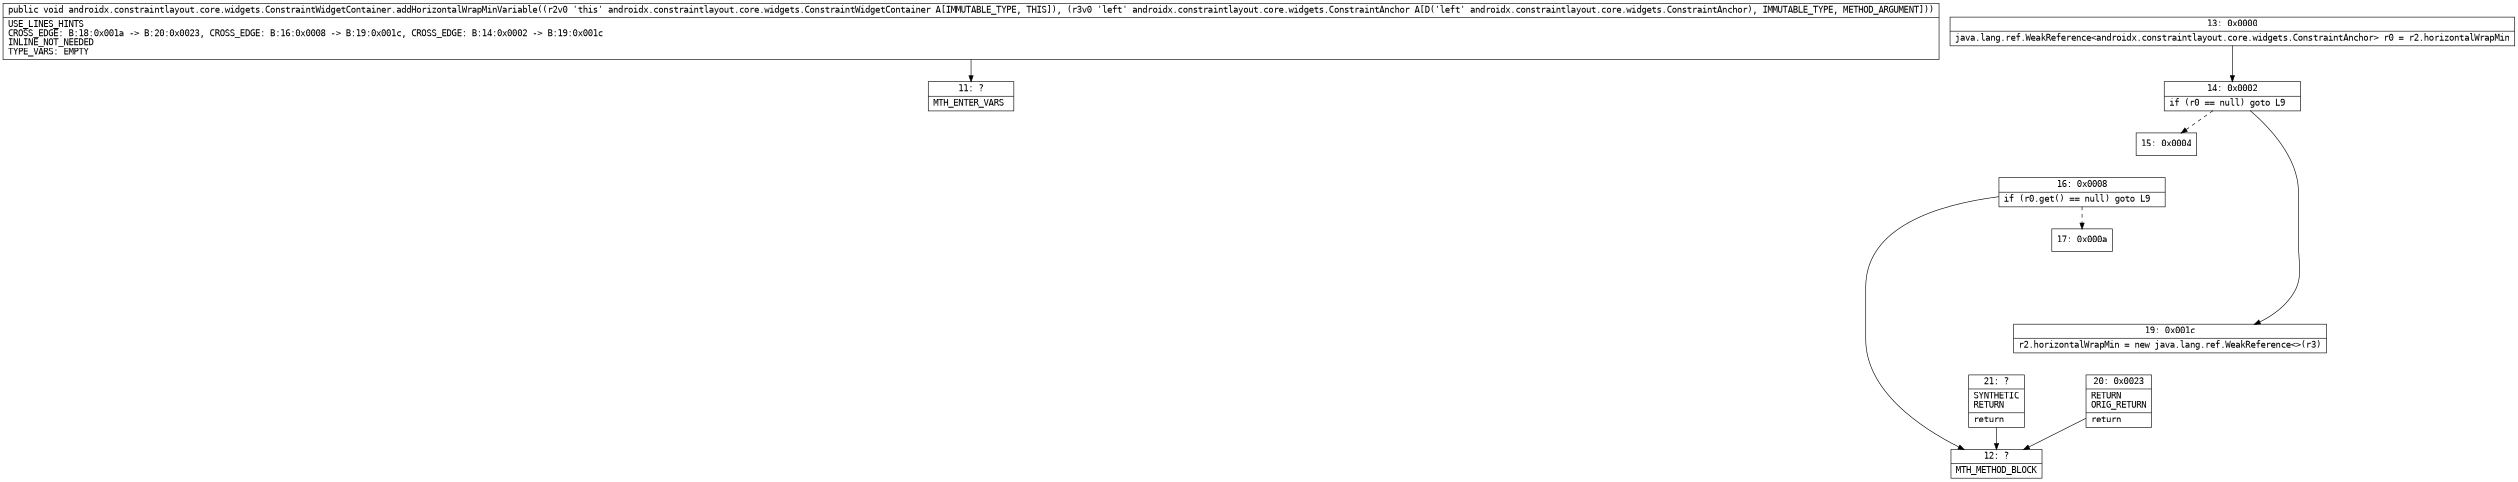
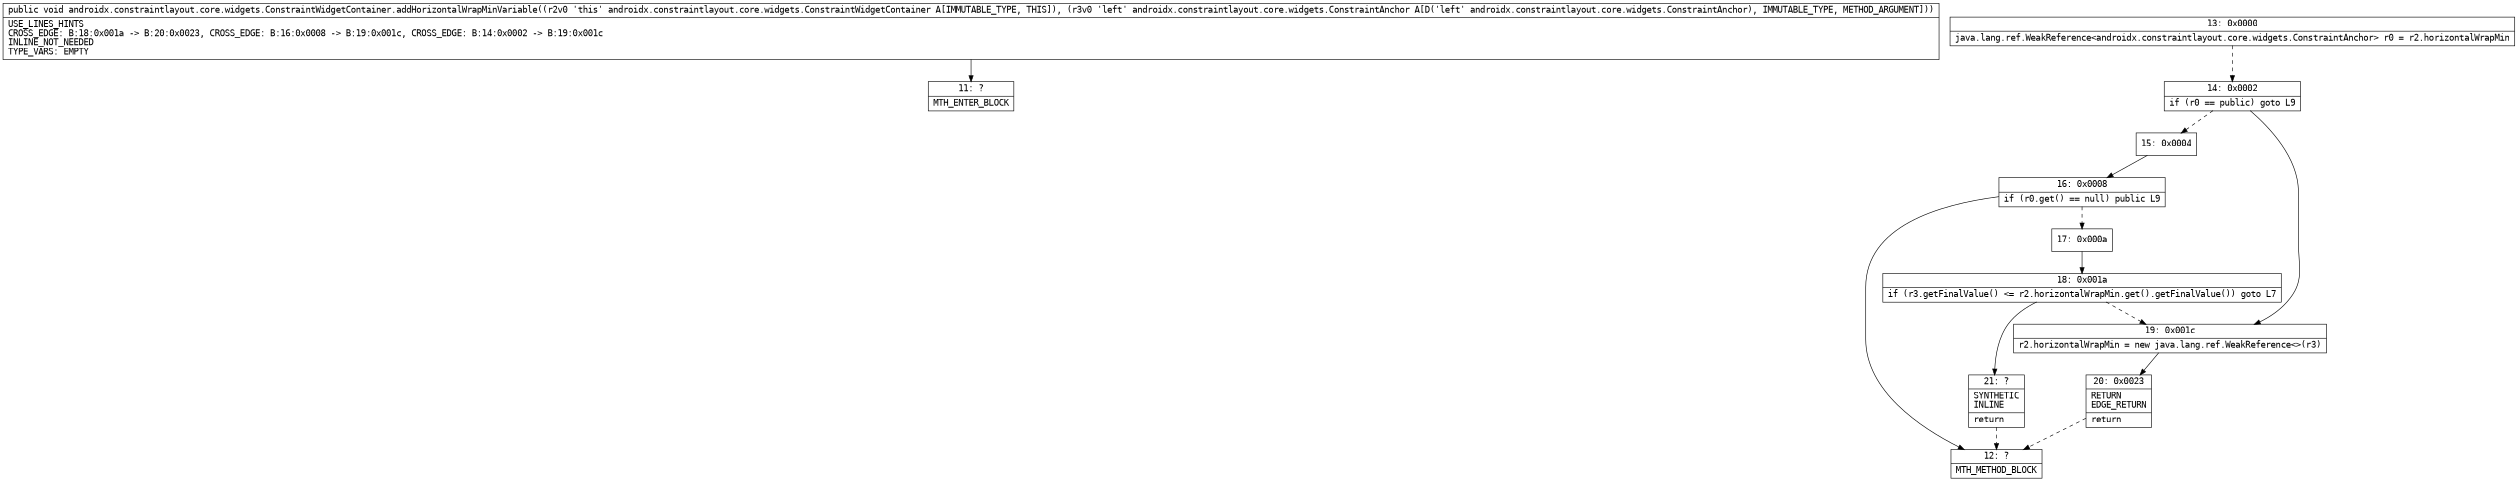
edge "13: 0x0000" -> "14: 0x0002": style solid -> dashed
node "11: ?": text "MTH_ENTER_VARS" -> "MTH_ENTER_BLOCK"
node "14: 0x0002": text "if (r0 == null) goto L9" -> "if (r0 == public) goto L9"
edge "15: 0x0004" -> "16: 0x0008": added
node "16: 0x0008": text "if (r0.get() == null) goto L9" -> "if (r0.get() == null) public L9"
node "18: 0x001a": added
edge "19: 0x001c" -> "20: 0x0023": added
node "21: ?": text "RETURN" -> "INLINE"
node "20: 0x0023": text "ORIG_RETURN" -> "EDGE_RETURN"
edge "20: 0x0023" -> "12: ?": style solid -> dashed
edge "21: ?" -> "12: ?": style solid -> dashed
